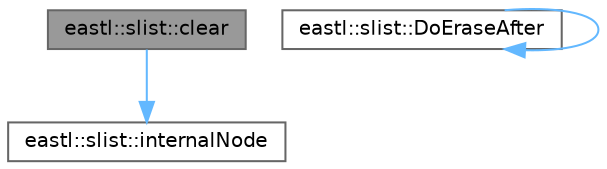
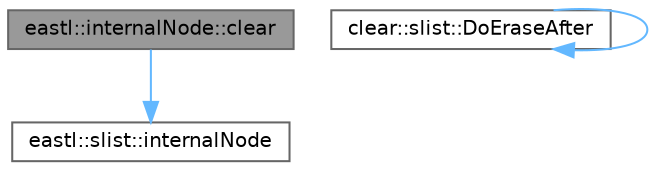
node "eastl::slist::clear": label "eastl::slist::clear" -> "eastl::internalNode::clear"
node "eastl::slist::DoEraseAfter": label "eastl::slist::DoEraseAfter" -> "clear::slist::DoEraseAfter"
